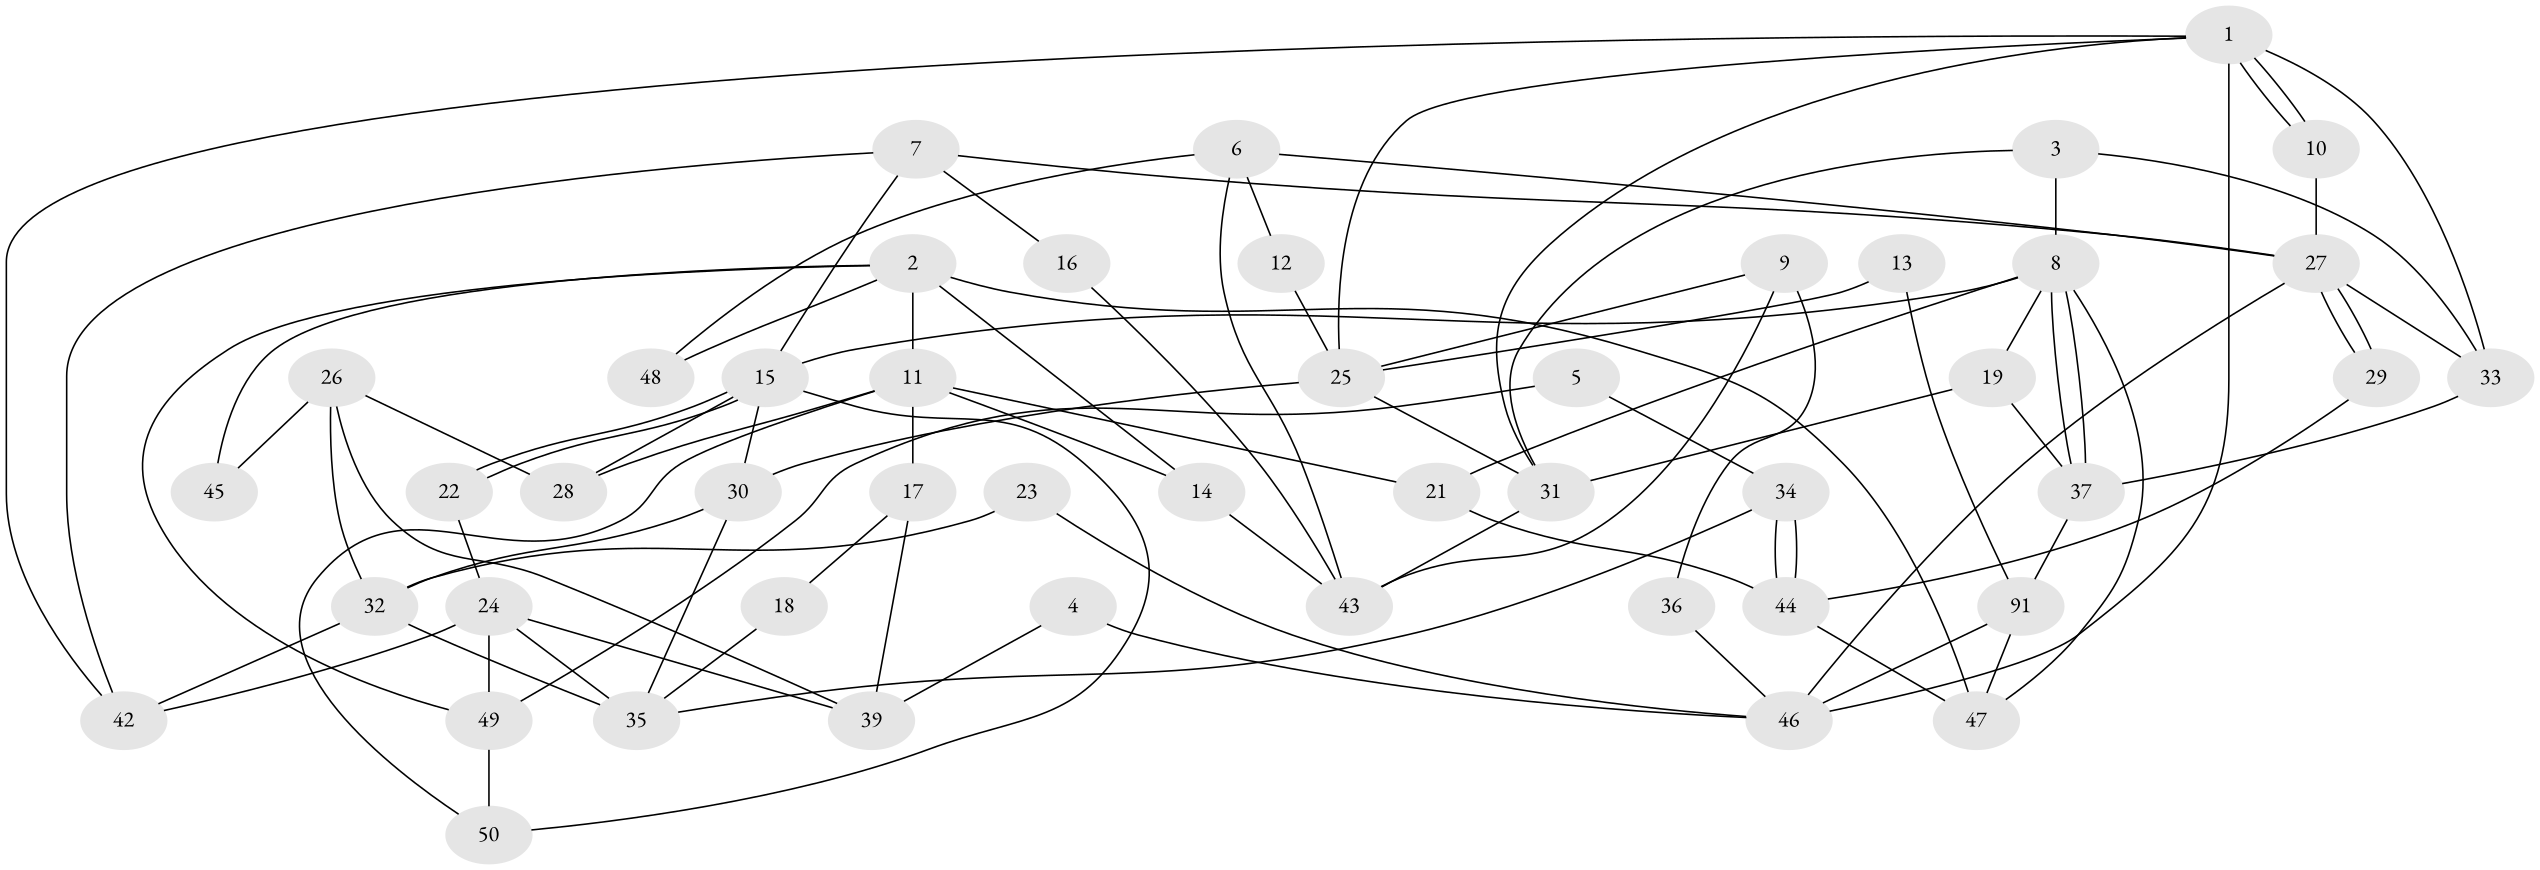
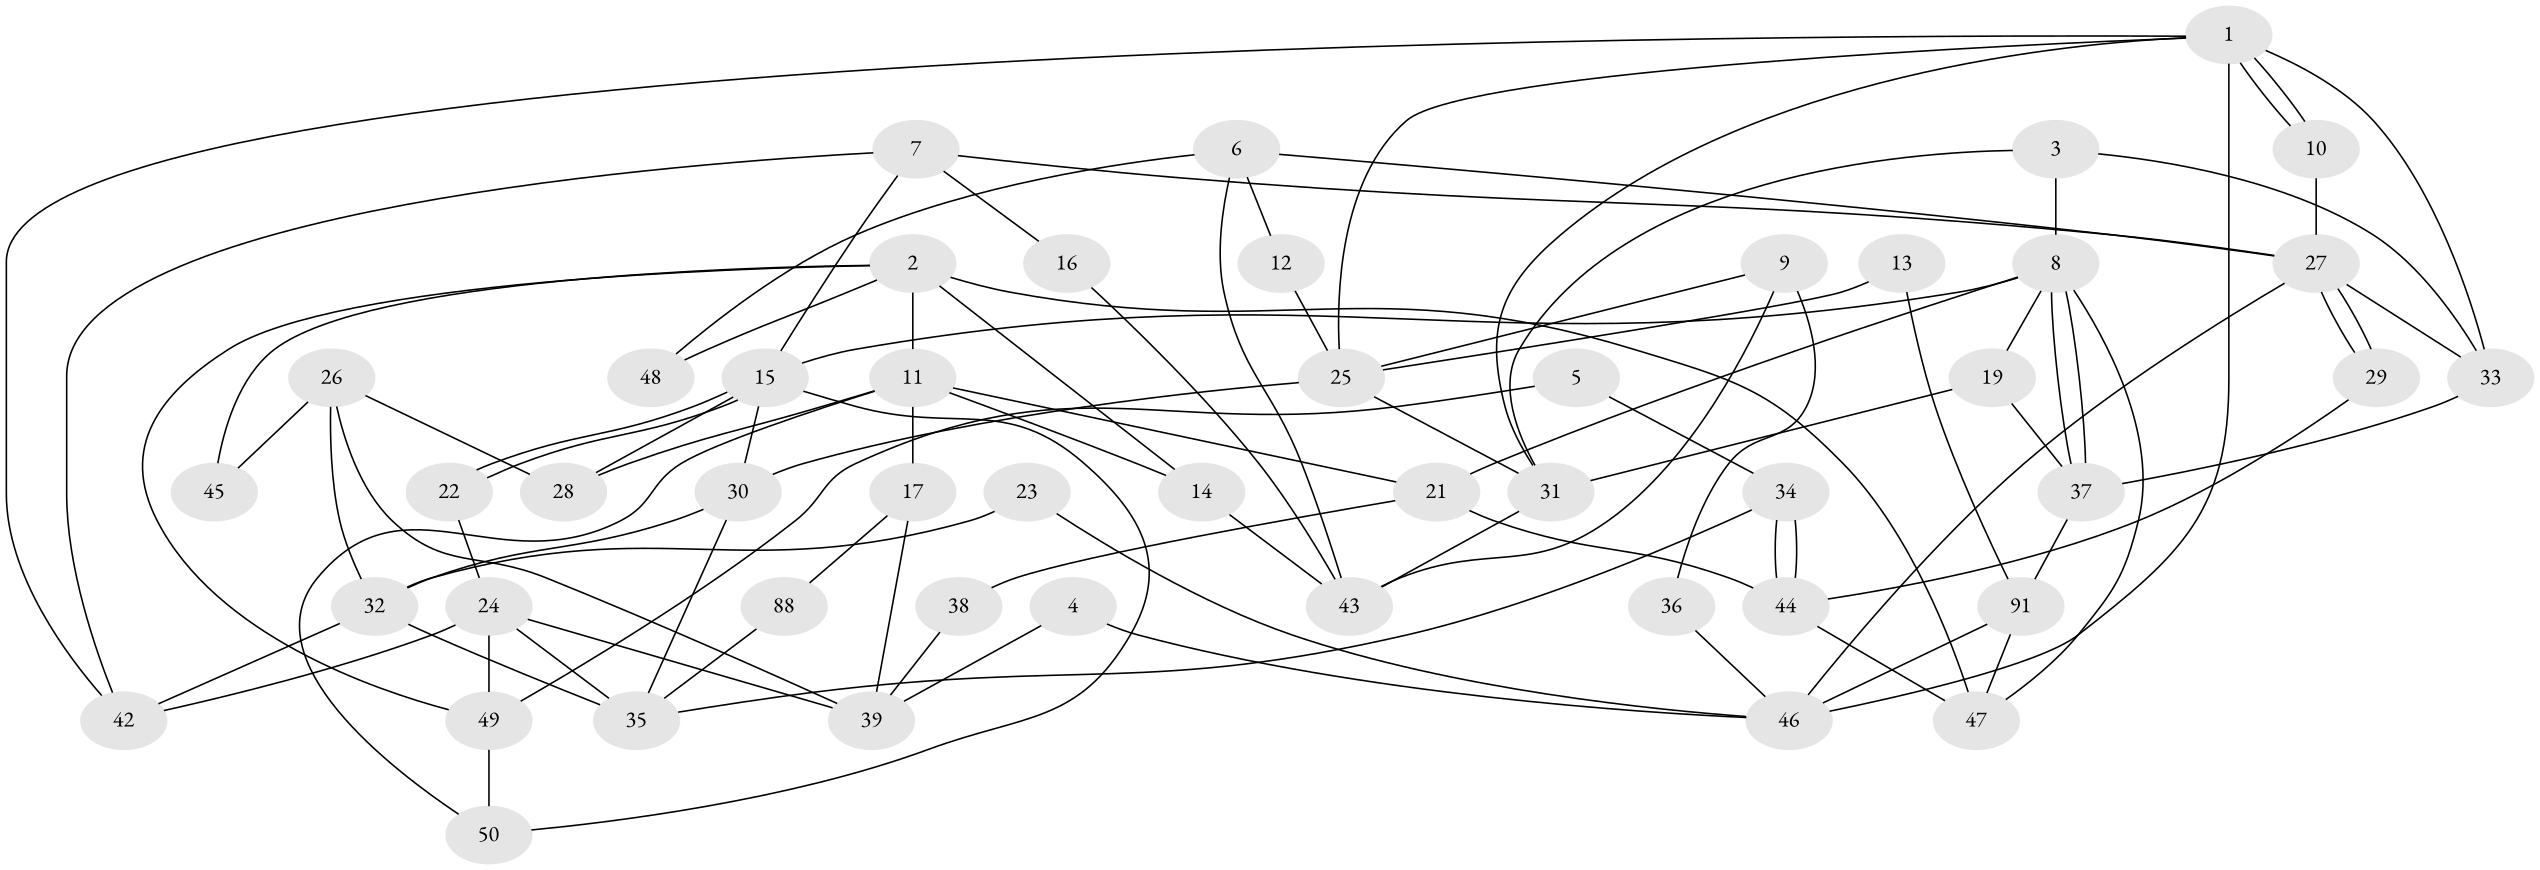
node "18": label "18" -> "88"
node "38": added
